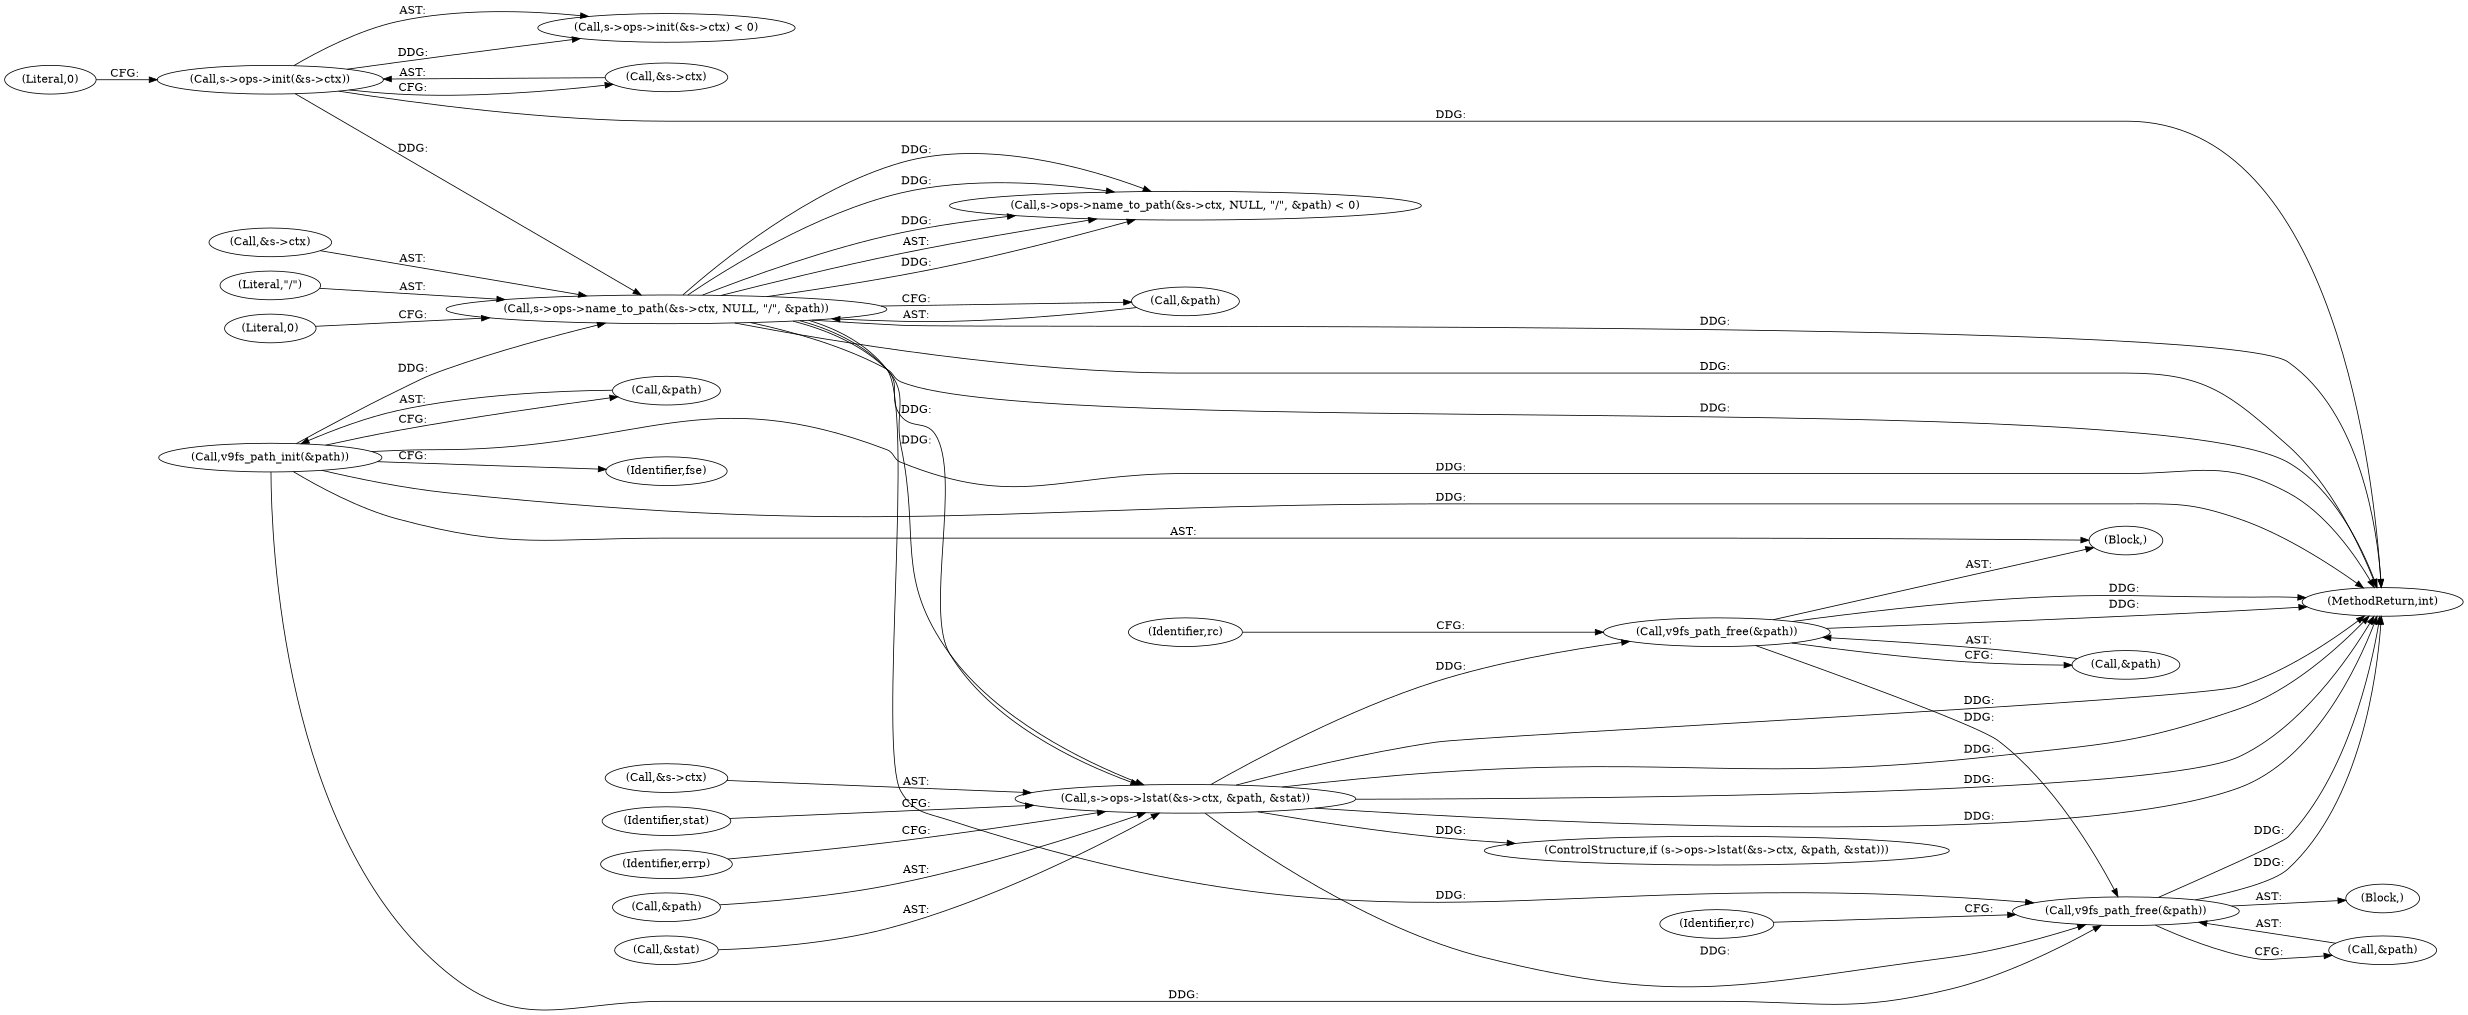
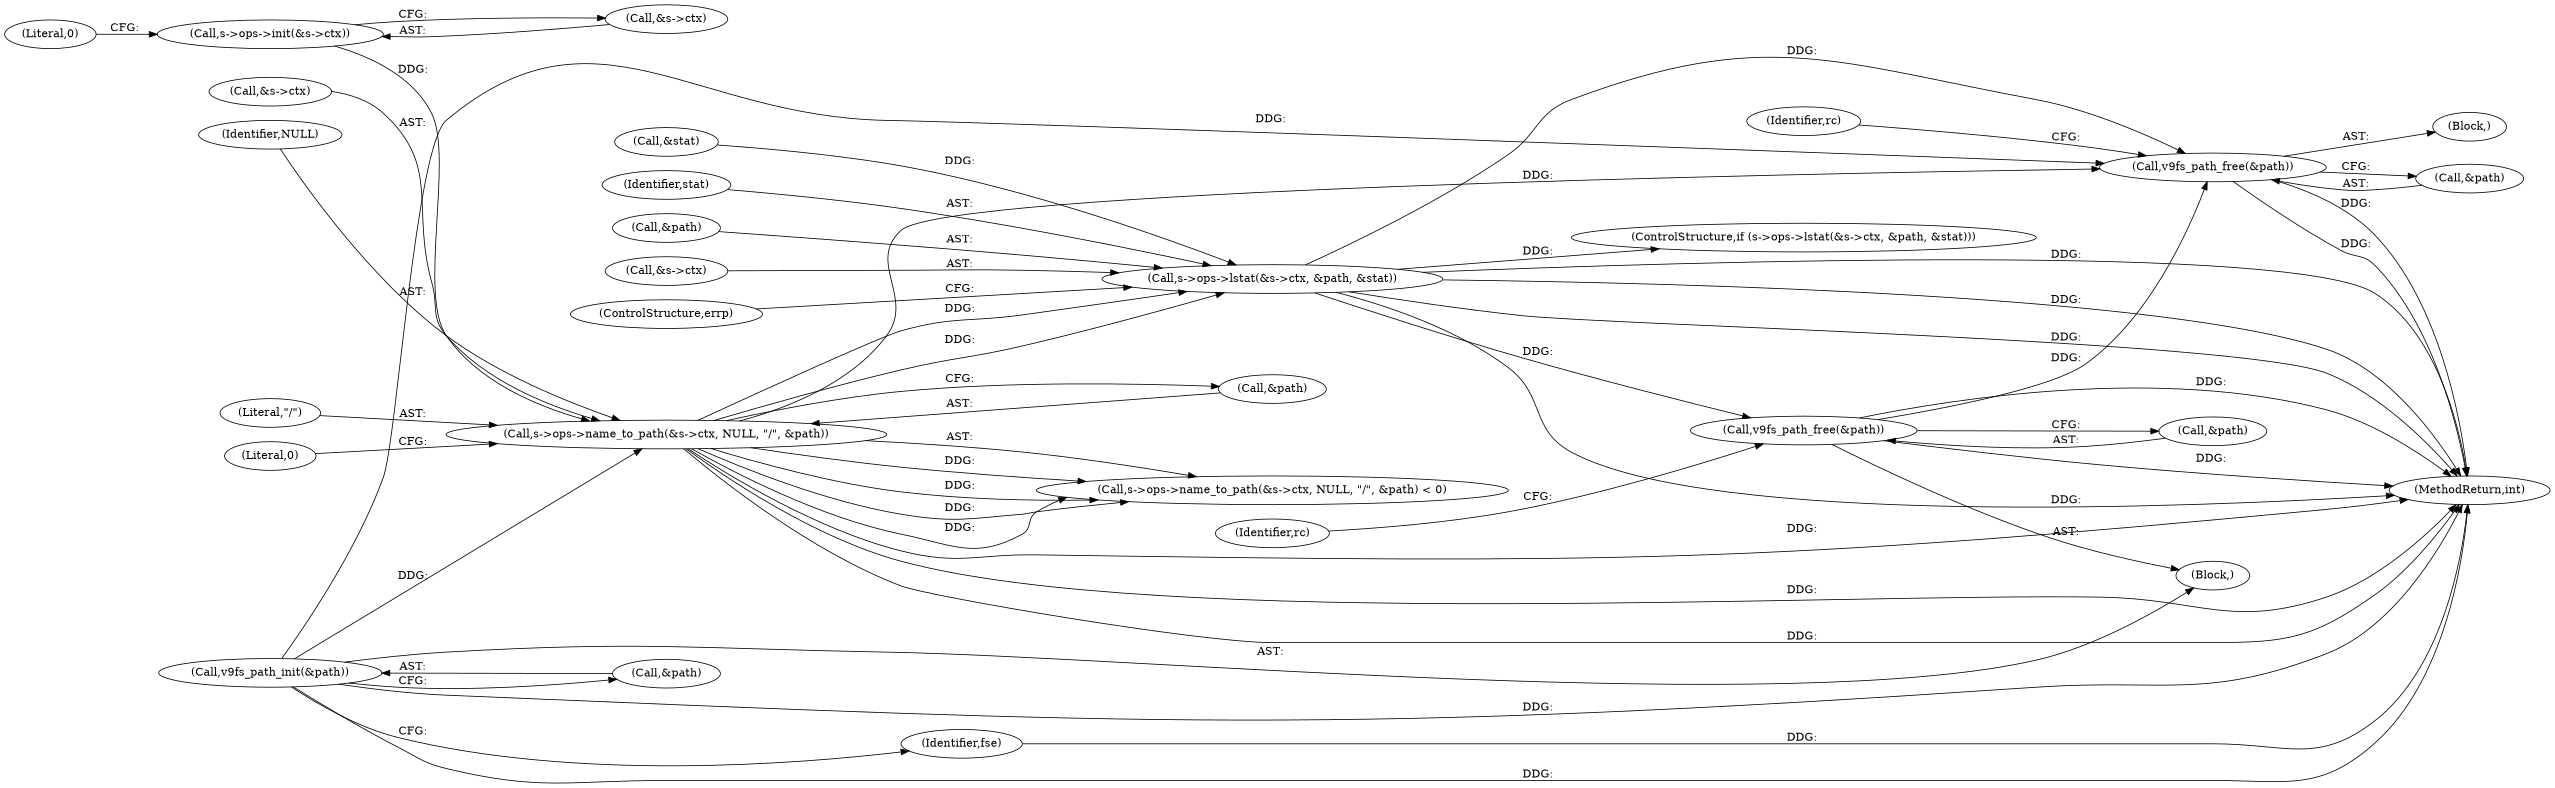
node "(Call,s->ops->init(&s->ctx) < 0)": removed
edge "(Call,s->ops->init(&s->ctx))" -> "(MethodReturn,int)": now "(Identifier,fse)" -> "(MethodReturn,int)"
node "(Identifier,NULL)": added
edge "(Identifier,stat)" -> "(Call,s->ops->lstat(&s->ctx, &path, &stat))": label "CFG: " -> "AST: "
node "(Identifier,errp)": label "(Identifier,errp)" -> "(ControlStructure,errp)"
edge "(Call,&stat)" -> "(Call,s->ops->lstat(&s->ctx, &path, &stat))": label "AST: " -> "DDG: "
